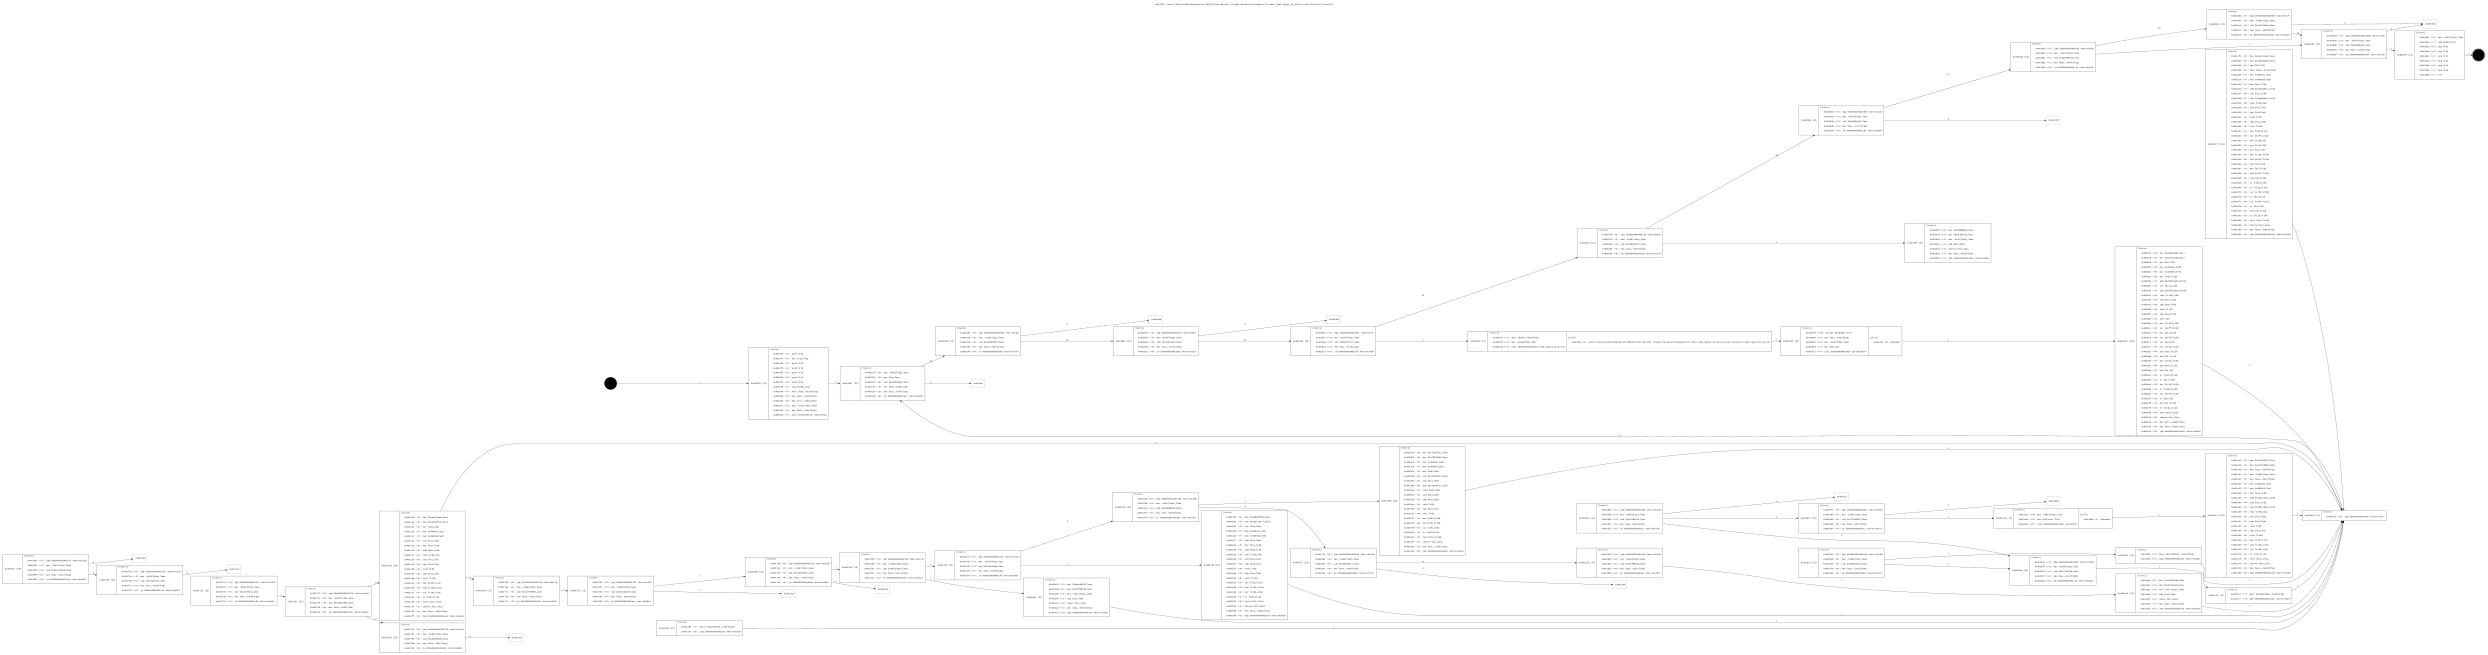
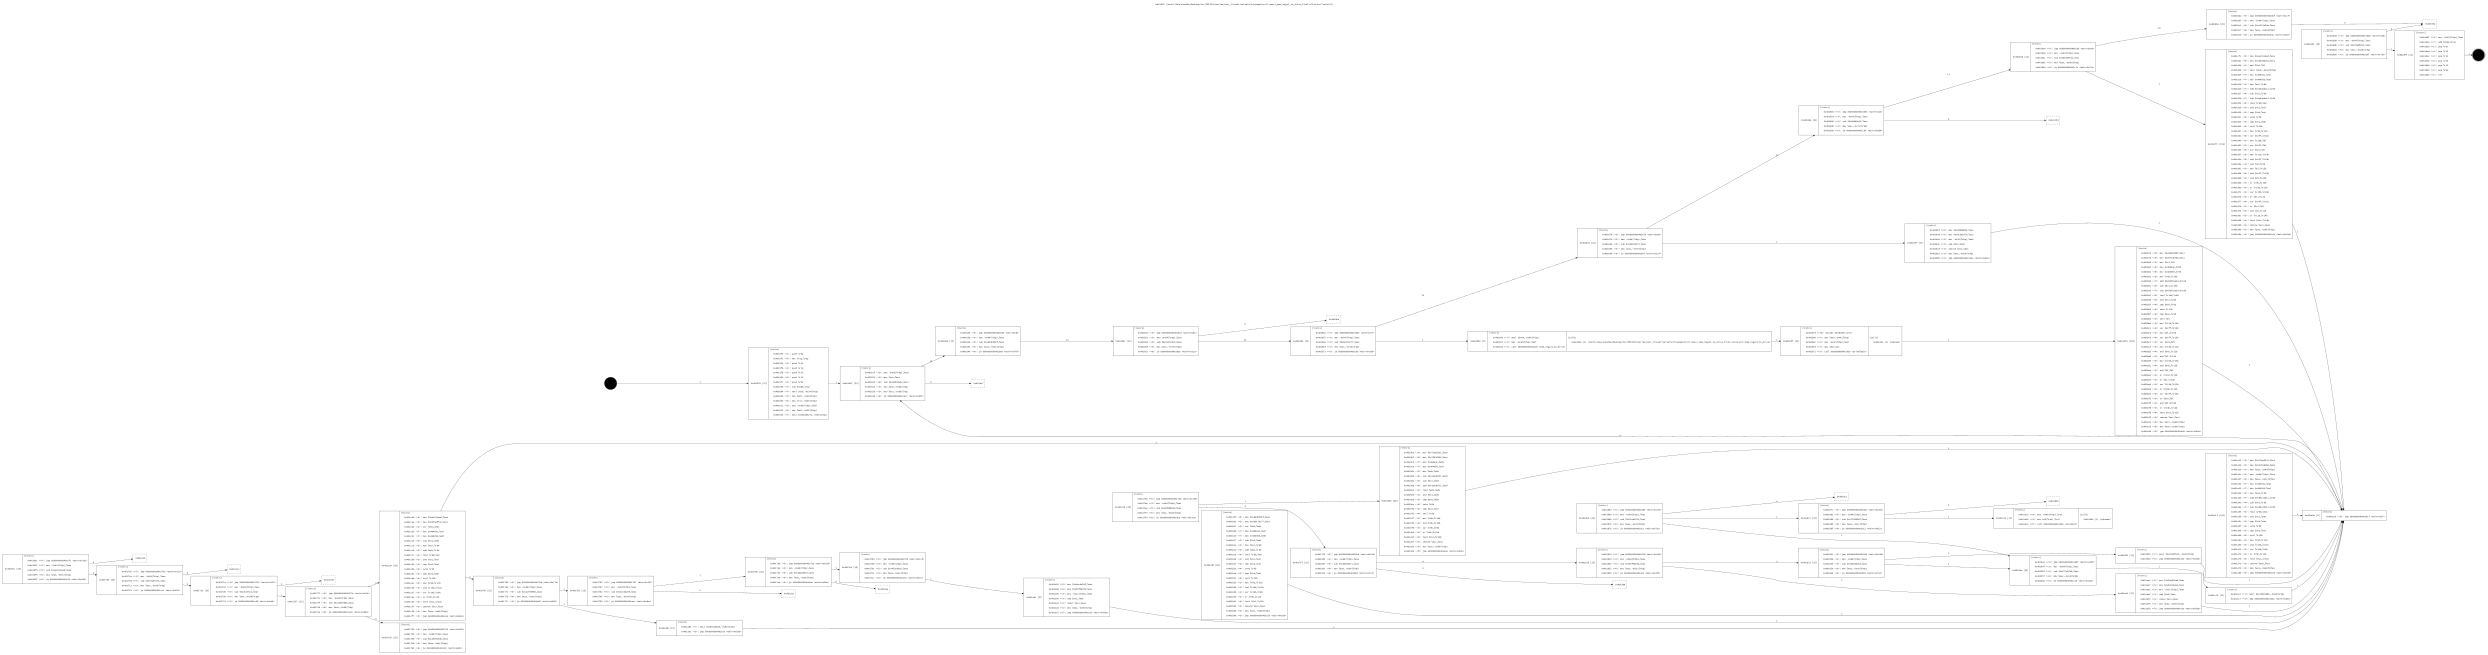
edge "0x4016ba [25]" -> "0x4016d3 [25]": removed, label "10"
edge "0x4016a4 [22]" -> "0x4016d3 [25]": now "0x4016a4 [22]" -> "0x401cfc [151]"
edge "0x40189f [27]" -> "0x401e2e [5]": added, label "1"
node "0x401de8": removed
edge "0x401a12 [13]" -> "0x401a1f [102]": removed, label "1"
edge "0x401818 [25]" -> "0x401831 [25]": added, label "3"
node "0x4017cd [25]": removed
node "0x401c98": added
edge "0x401705 [25]" -> "0x40171e [25]": added, label "9"
edge "0x401769 [25]" -> "0x401a85 [12]": added, label "1"
node "0x401c8c": removed
